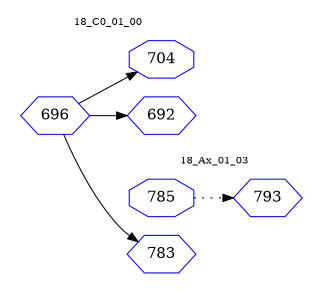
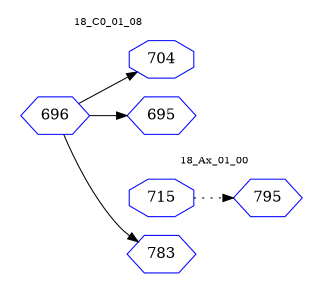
cluster "18_C0_01_00": label "18_C0_01_00" -> "18_C0_01_08"
node "692": label "692" -> "695"
cluster "18_Ax_01_03": label "18_Ax_01_03" -> "18_Ax_01_00"
node "785": label "785" -> "715"
node "793": label "793" -> "795"
